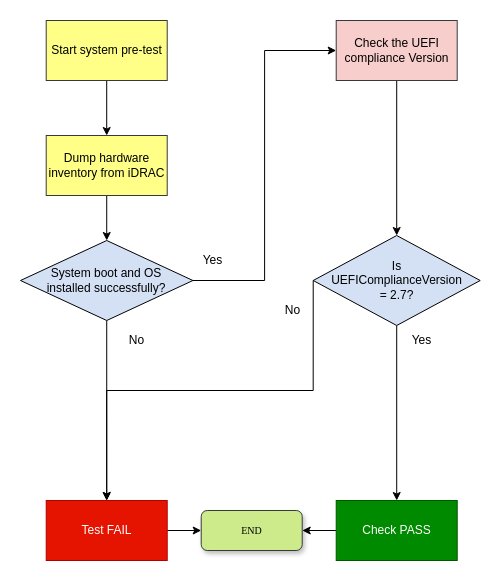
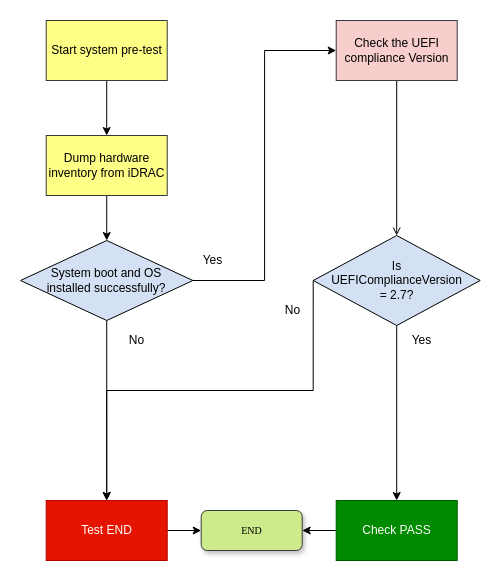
edge "Check the UEFI compliance Version" -> "Is UEFIComplianceVersion = 2.7?": arrowhead classic -> open
node "Test FAIL": label "Test FAIL" -> "Test END"
